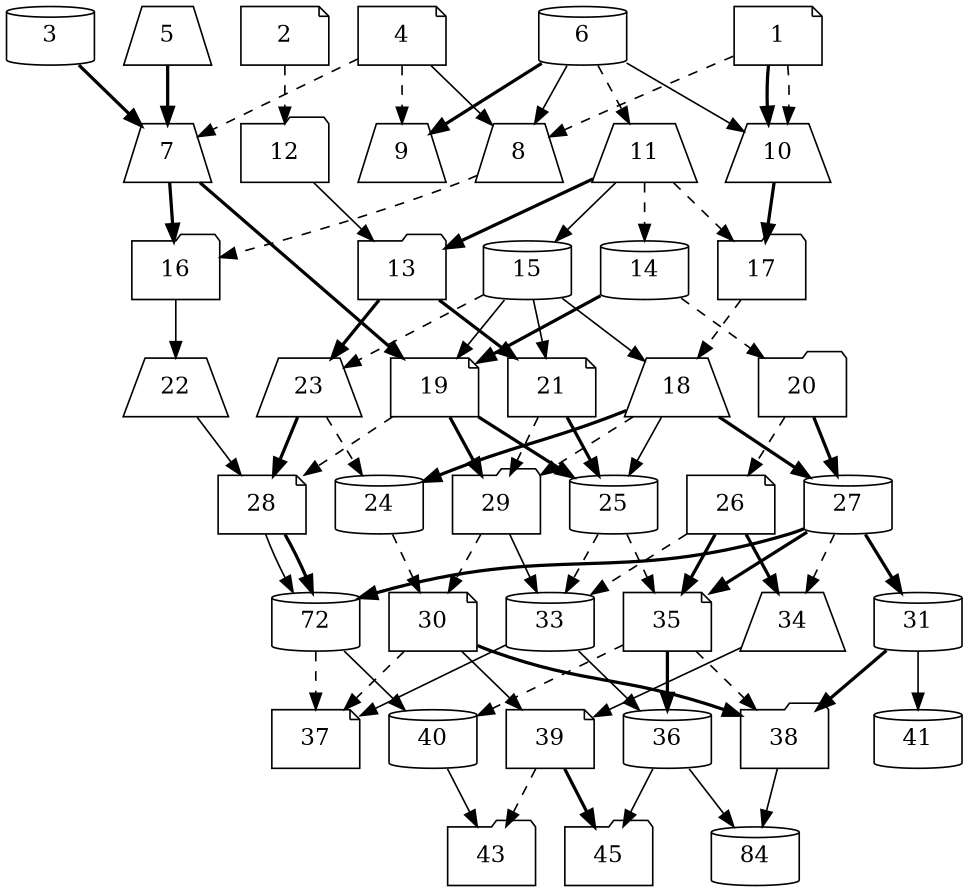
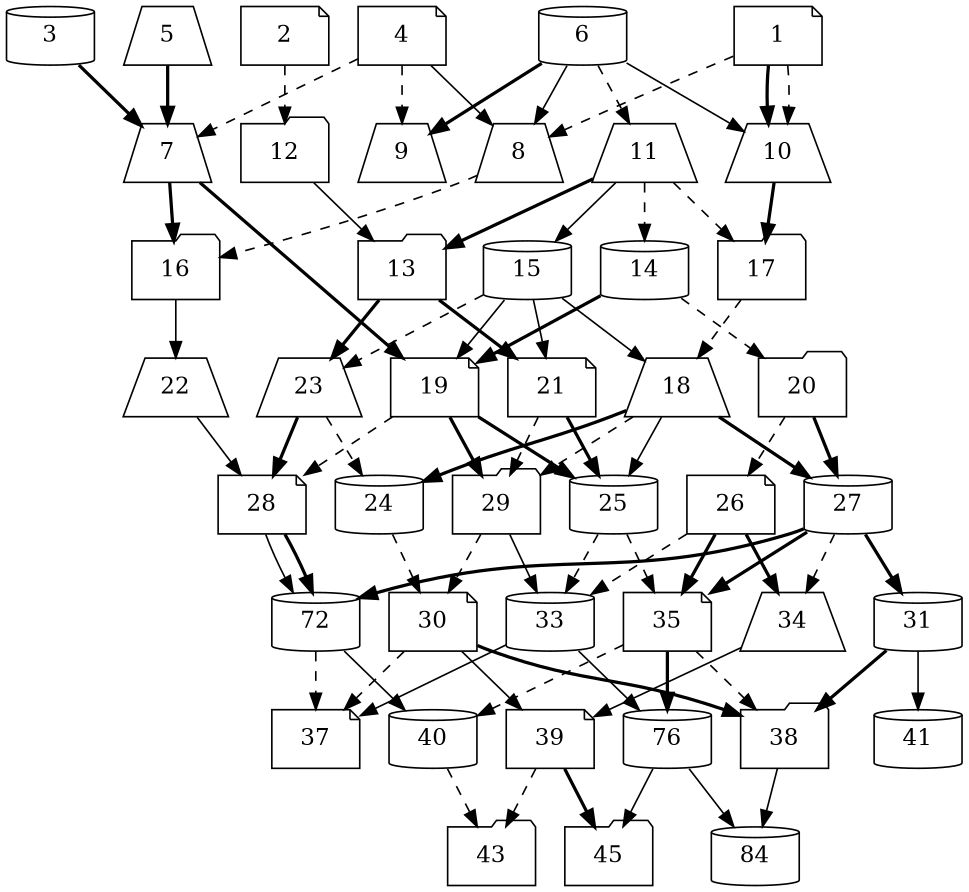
node "36": label "36" -> "76"
edge "40" -> "43": style solid -> dashed
